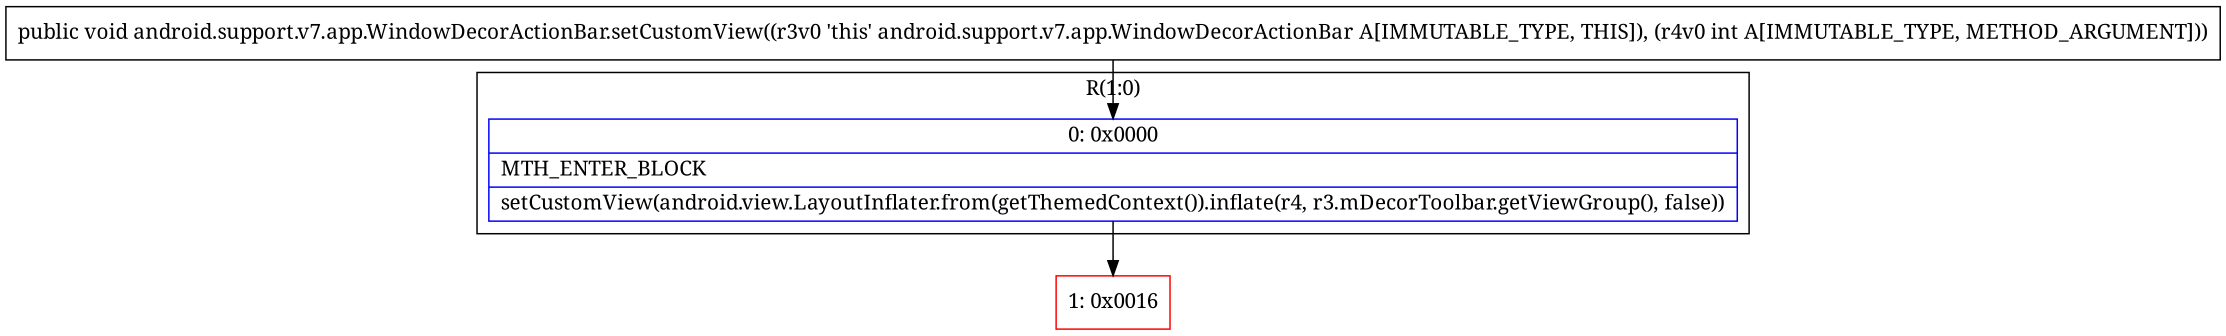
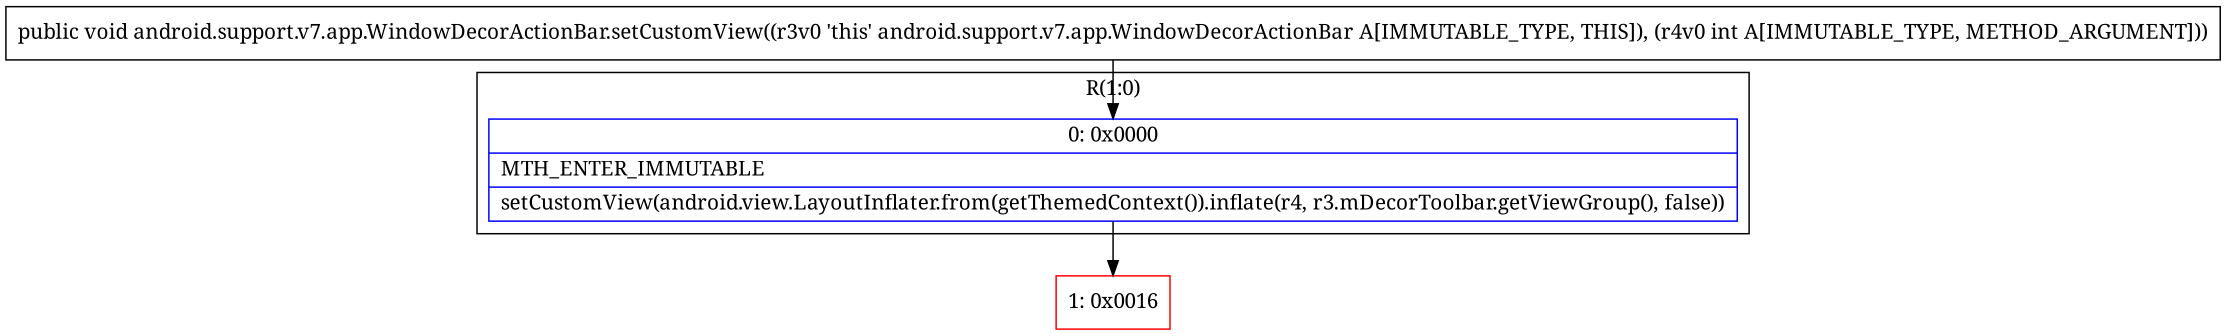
node "0: 0x0000": text "MTH_ENTER_BLOCK" -> "MTH_ENTER_IMMUTABLE"
